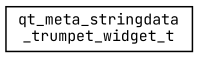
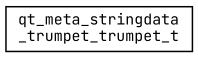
node "qt_meta_stringdata _trumpet_widget_t": label "qt_meta_stringdata _trumpet_widget_t" -> "qt_meta_stringdata _trumpet_trumpet_t"
